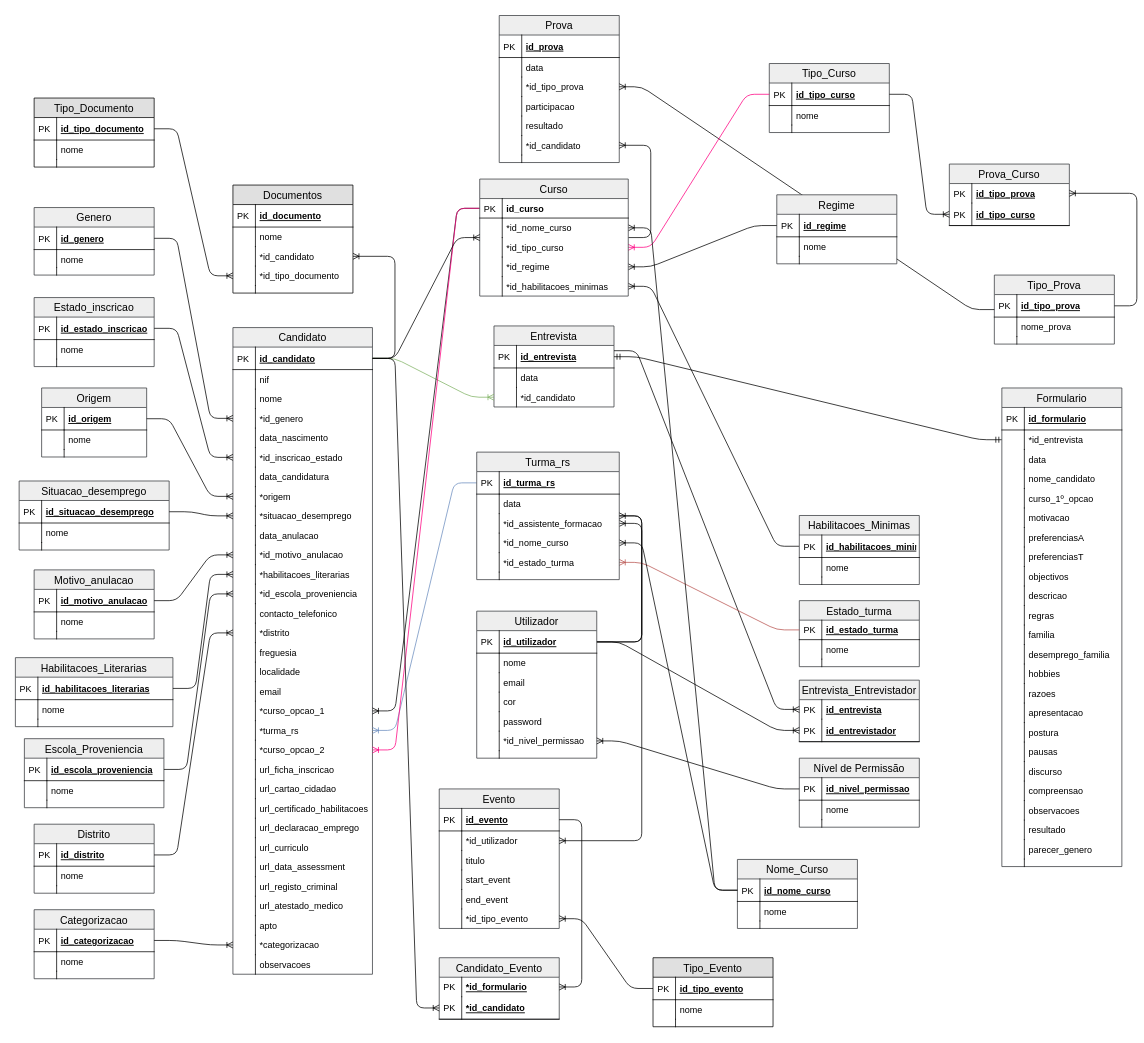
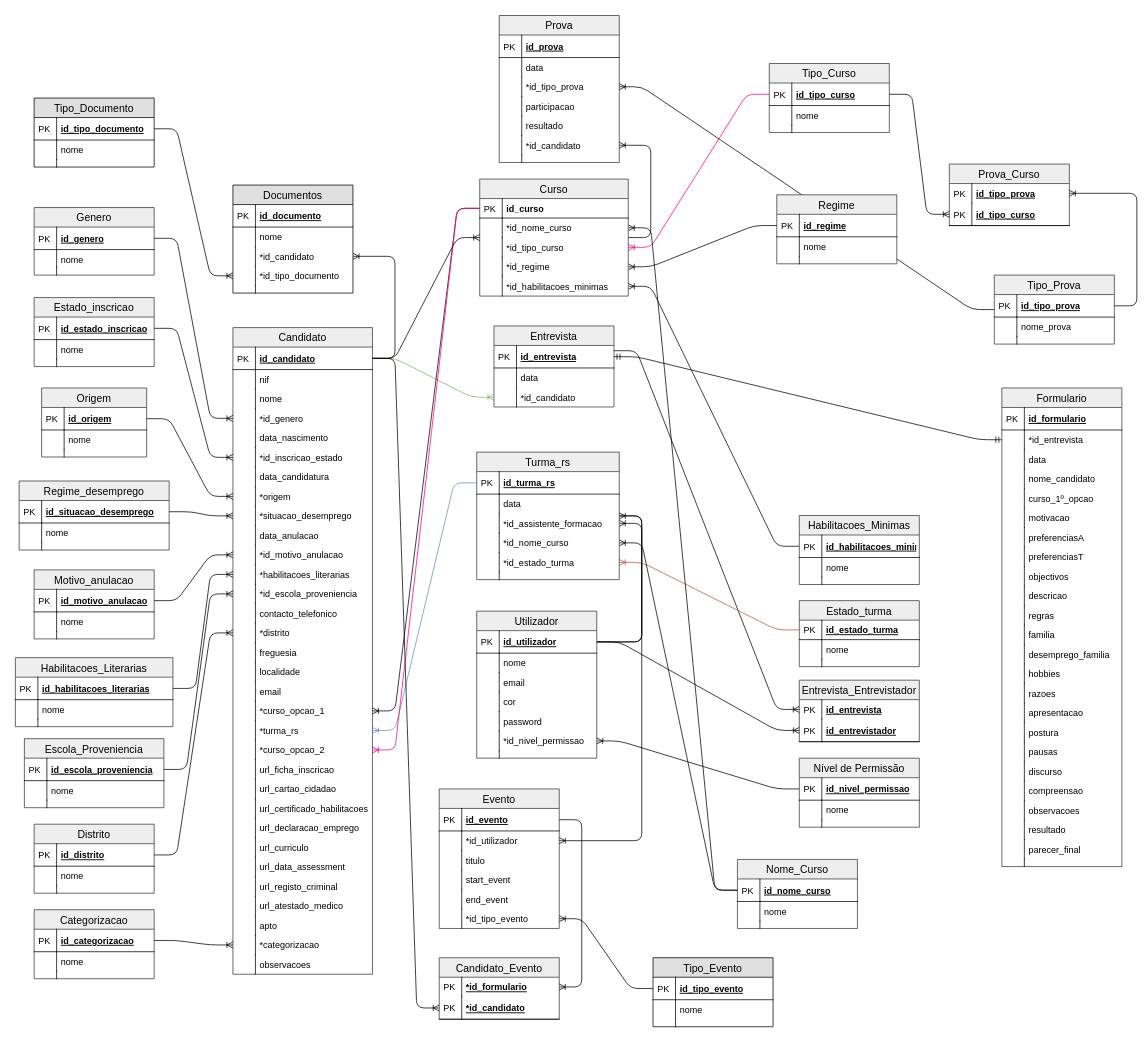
node "Situacao_desemprego": label "Situacao_desemprego" -> "Regime_desemprego"
node "parecer_genero": label "parecer_genero" -> "parecer_final"
